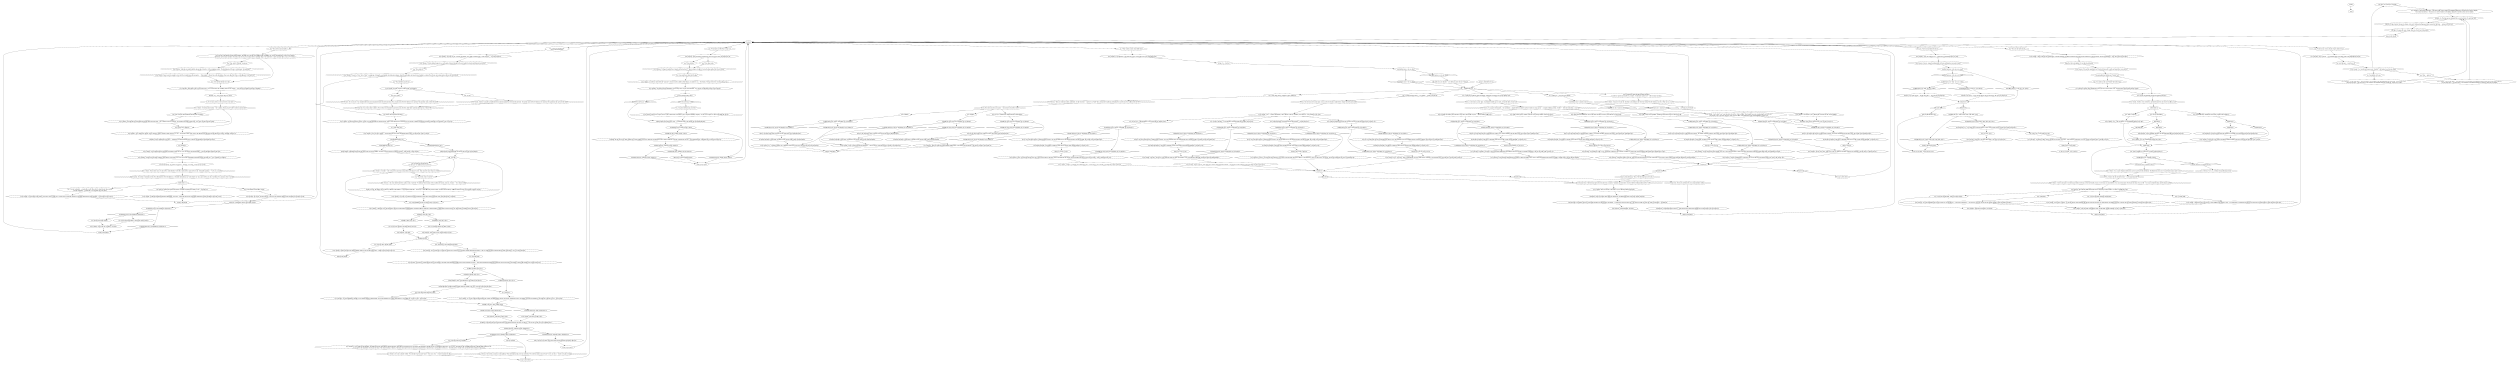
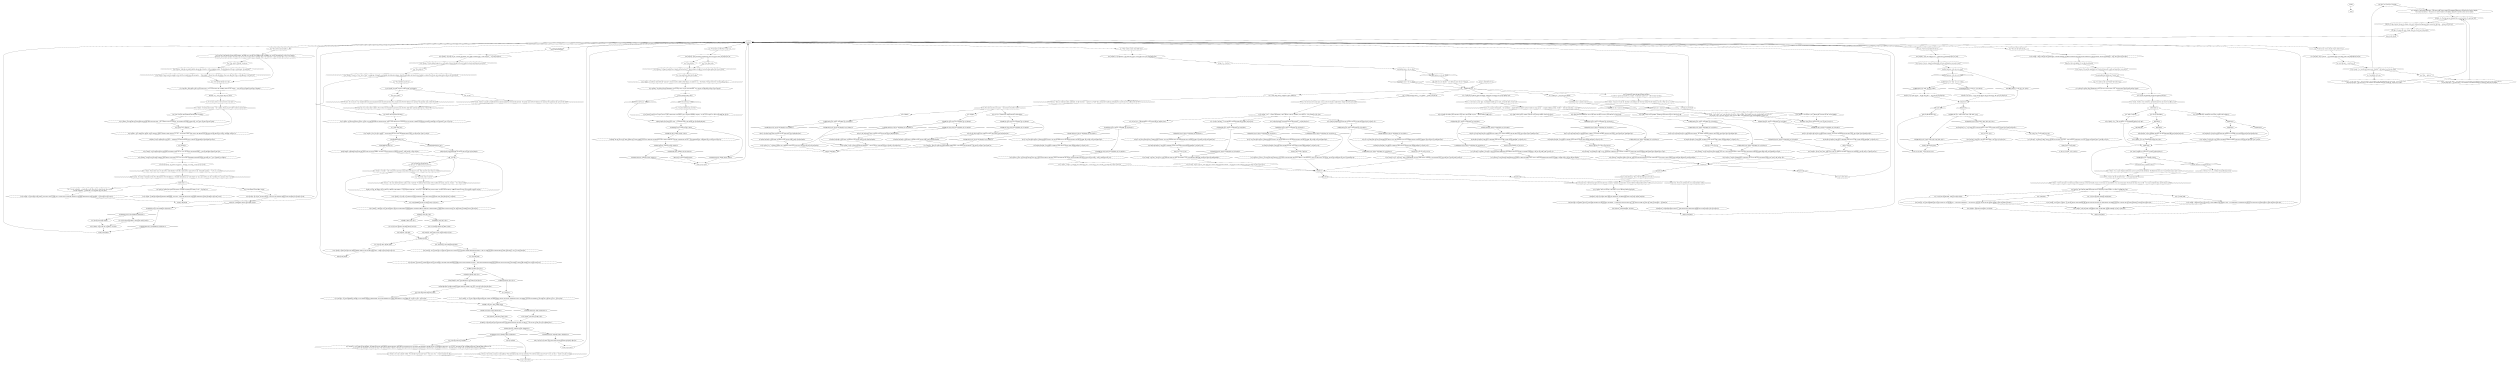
node "Shivers: CAPITAL IS PAST.": removed
